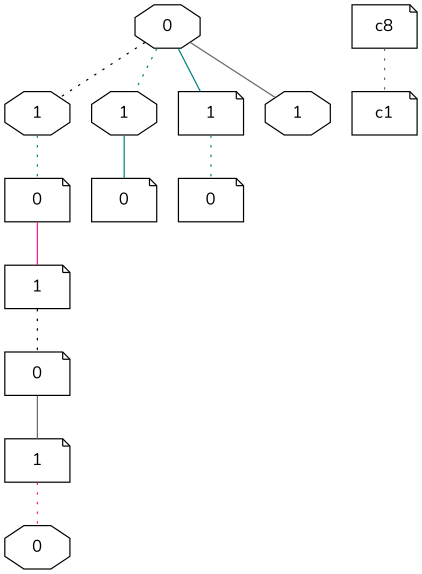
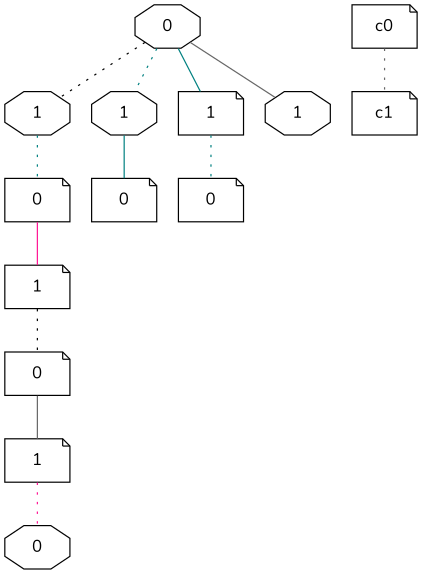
node "c8": label "c8" -> "c0"
